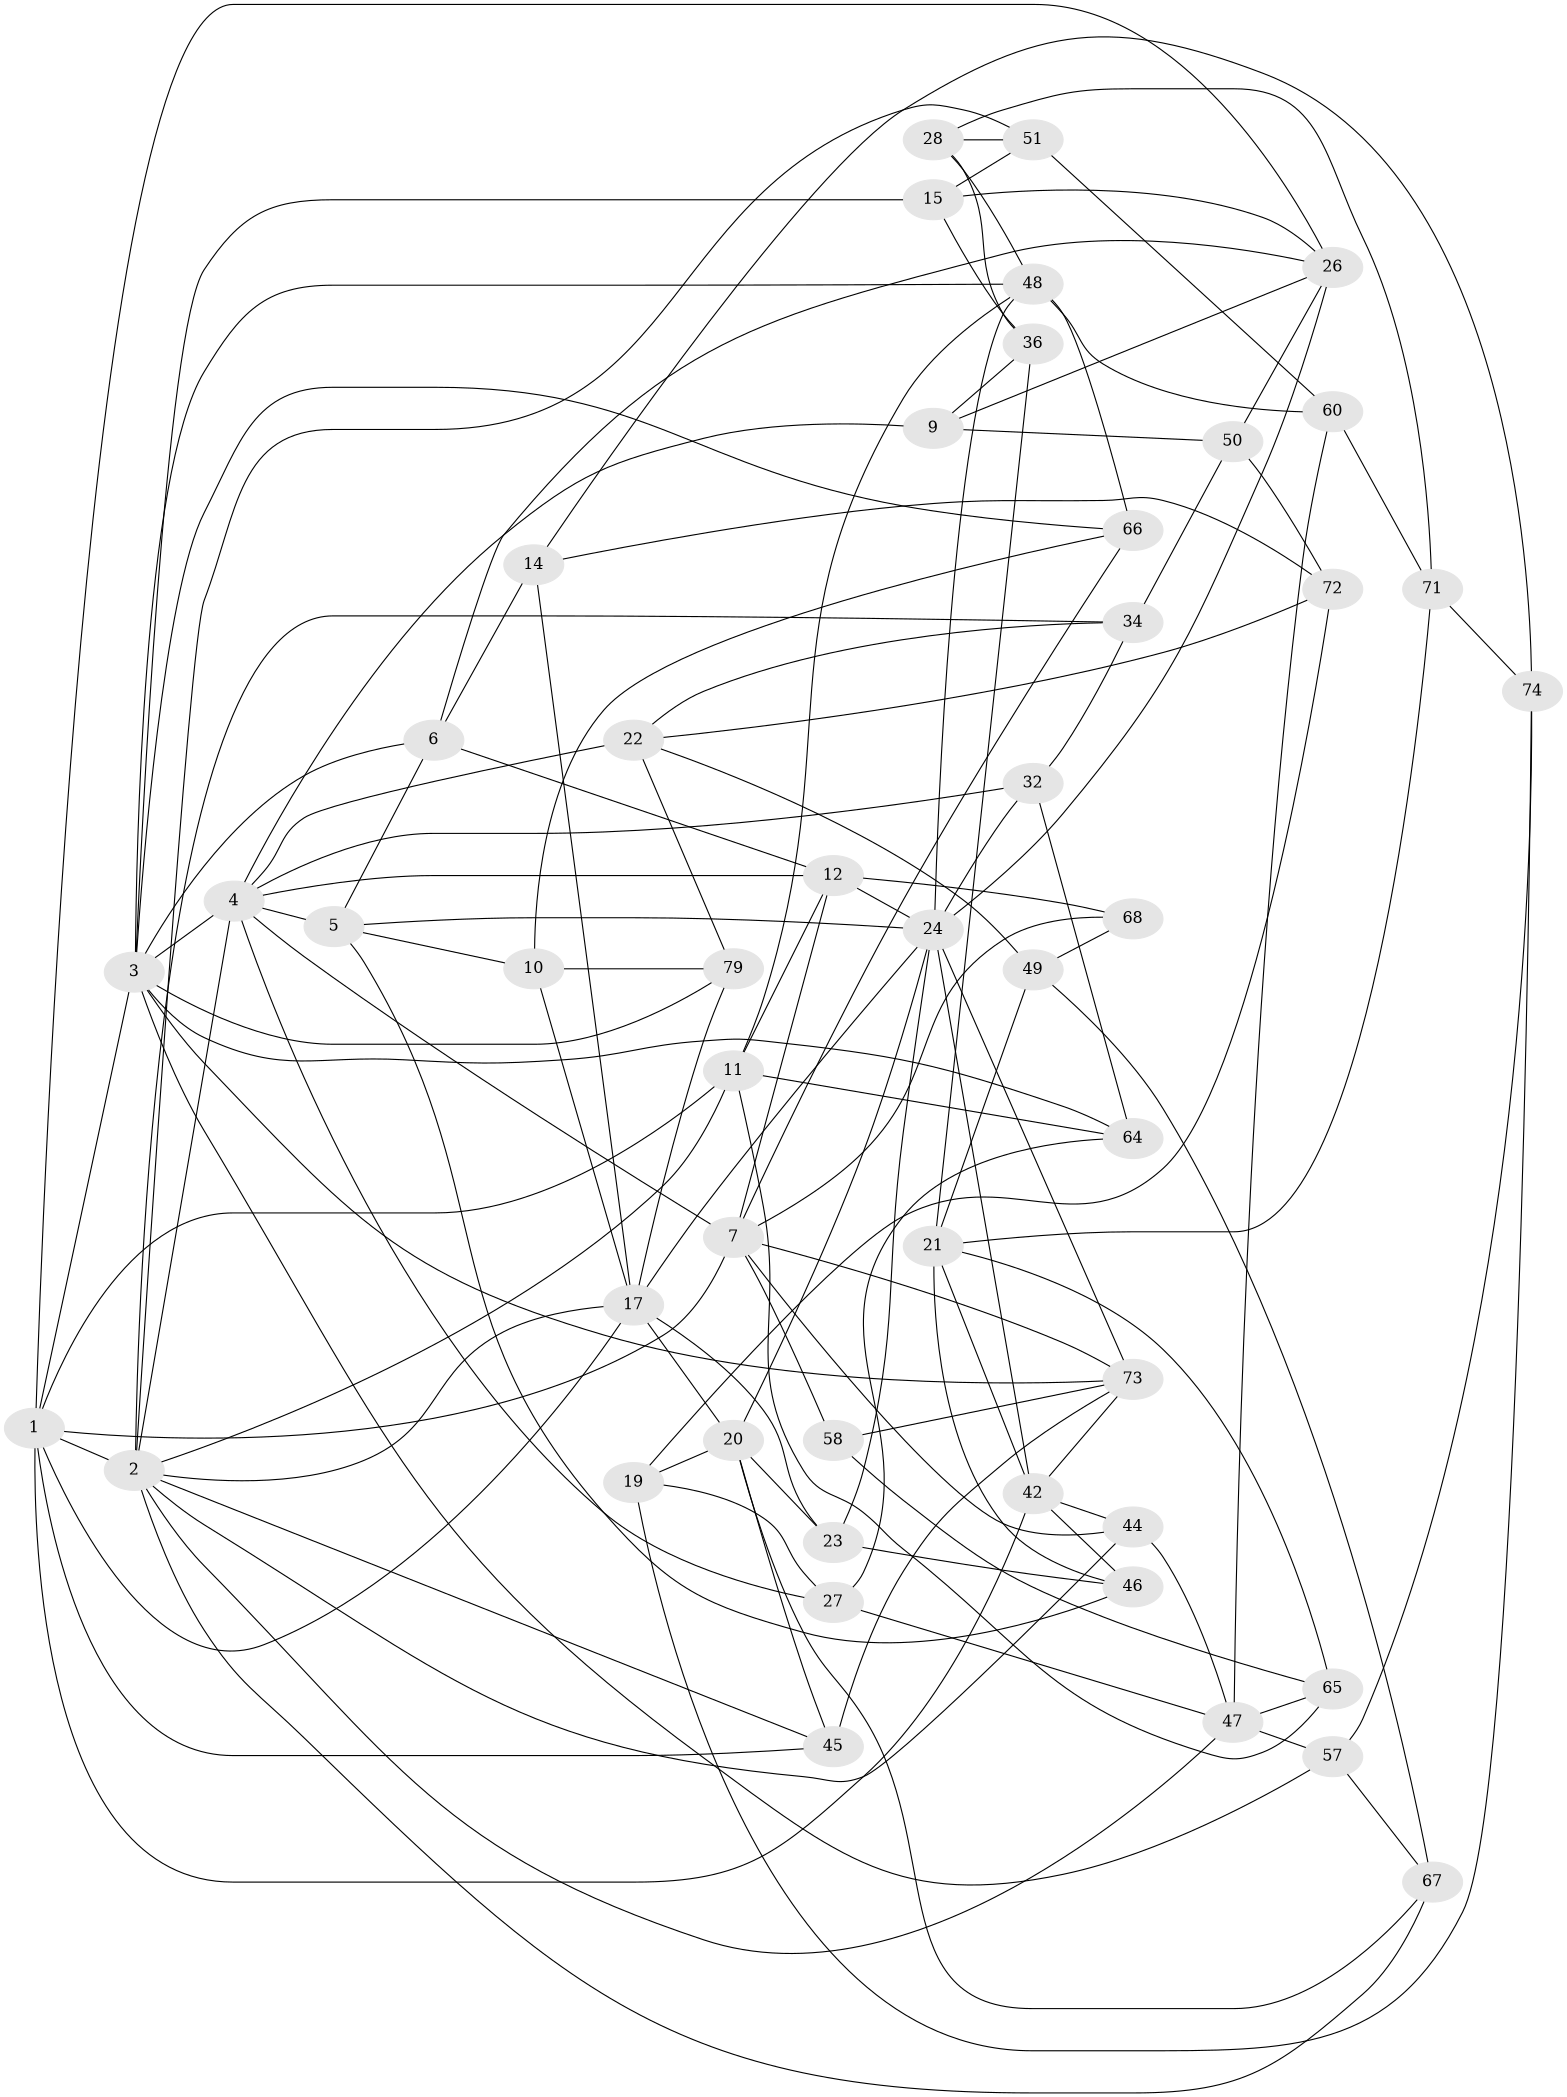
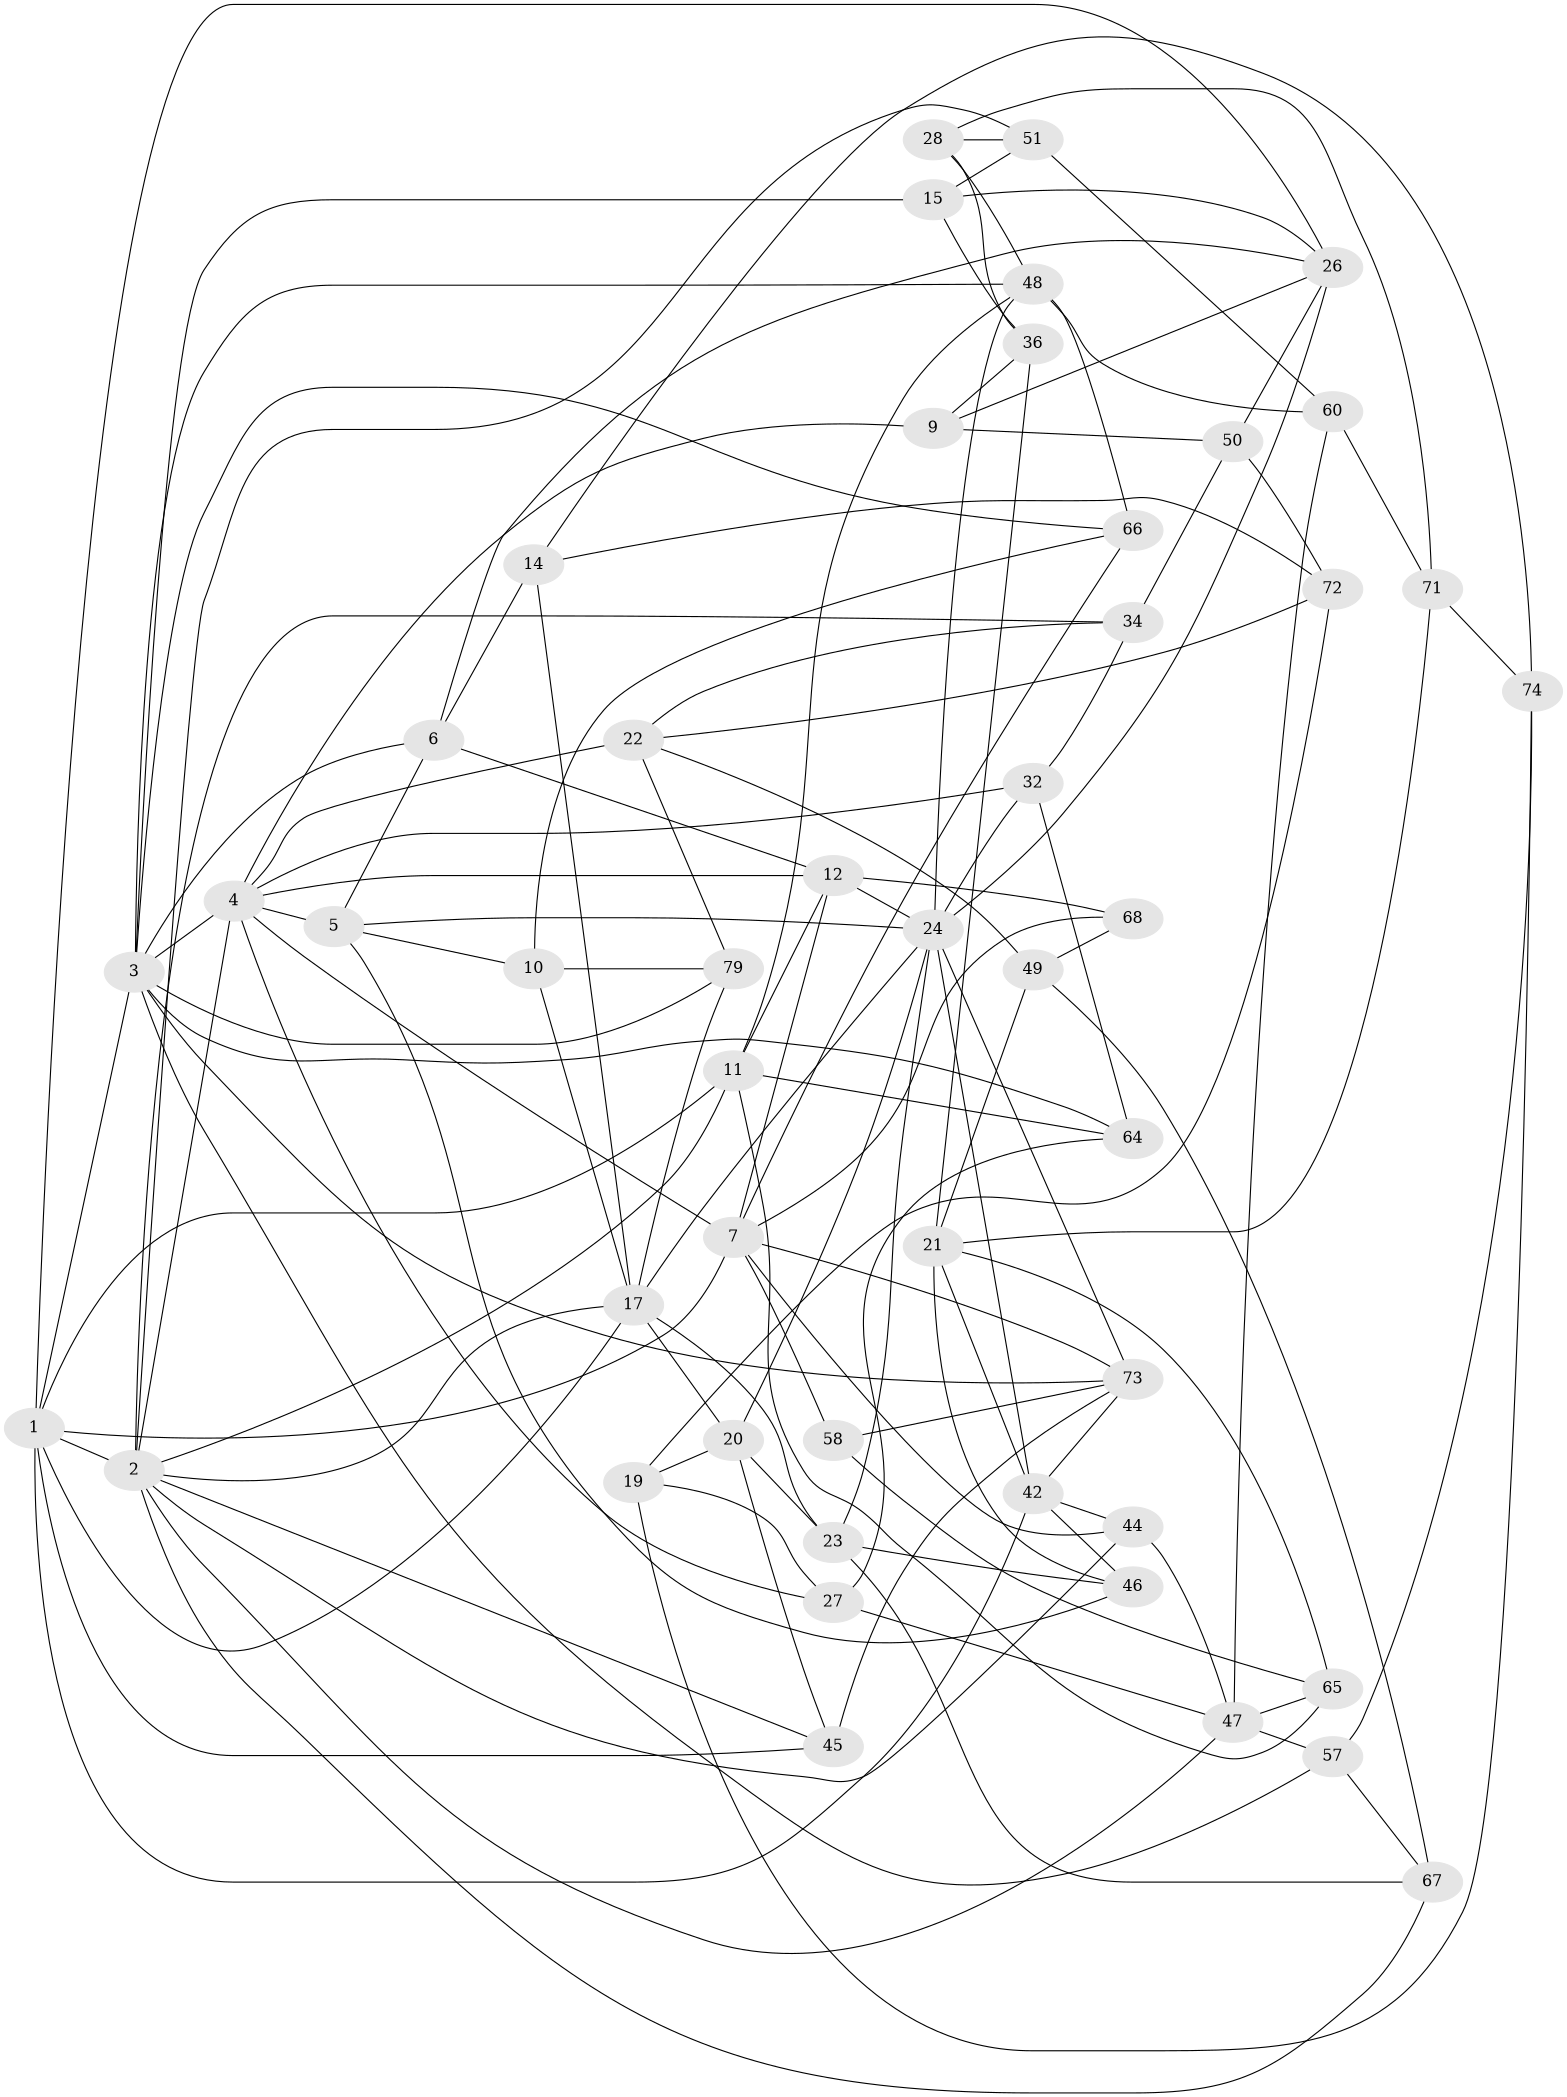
edge "20" -- "67": now "23" -- "67"
